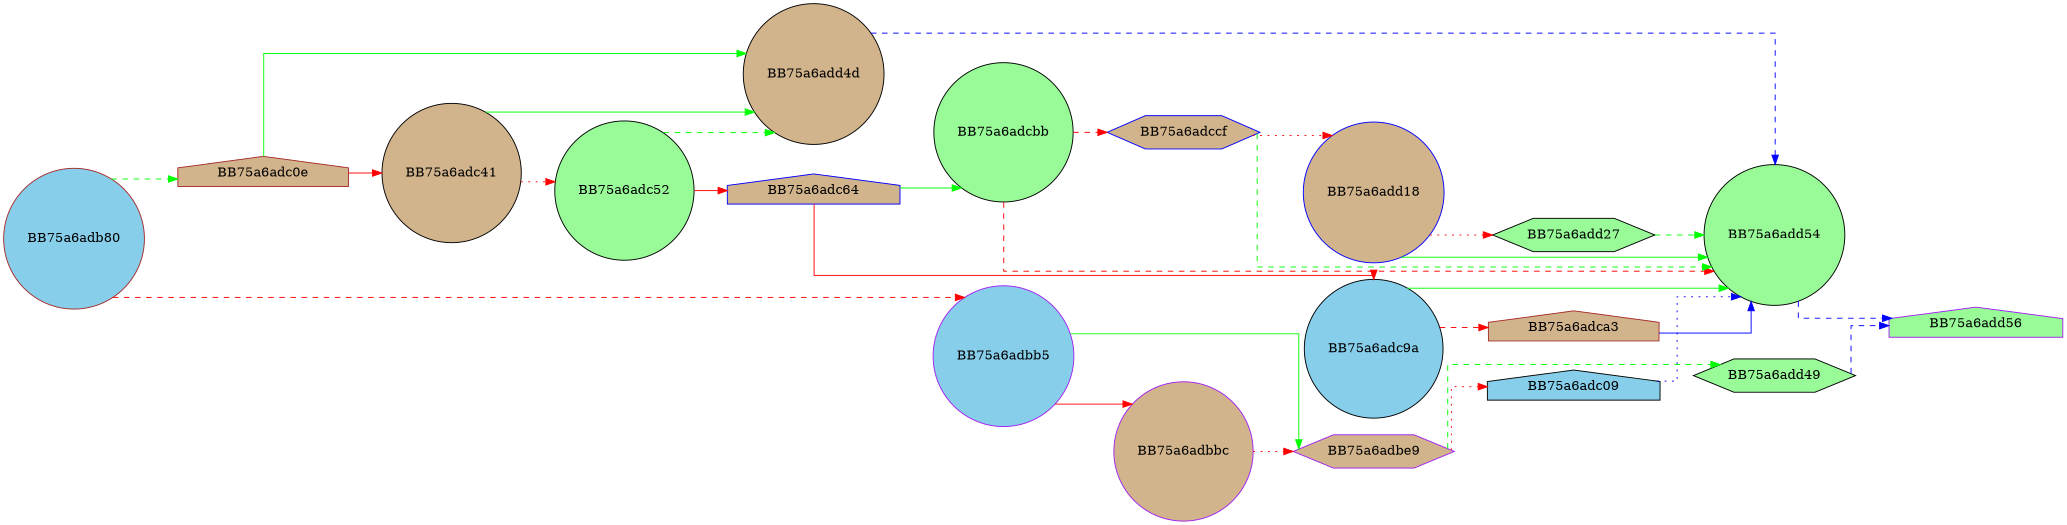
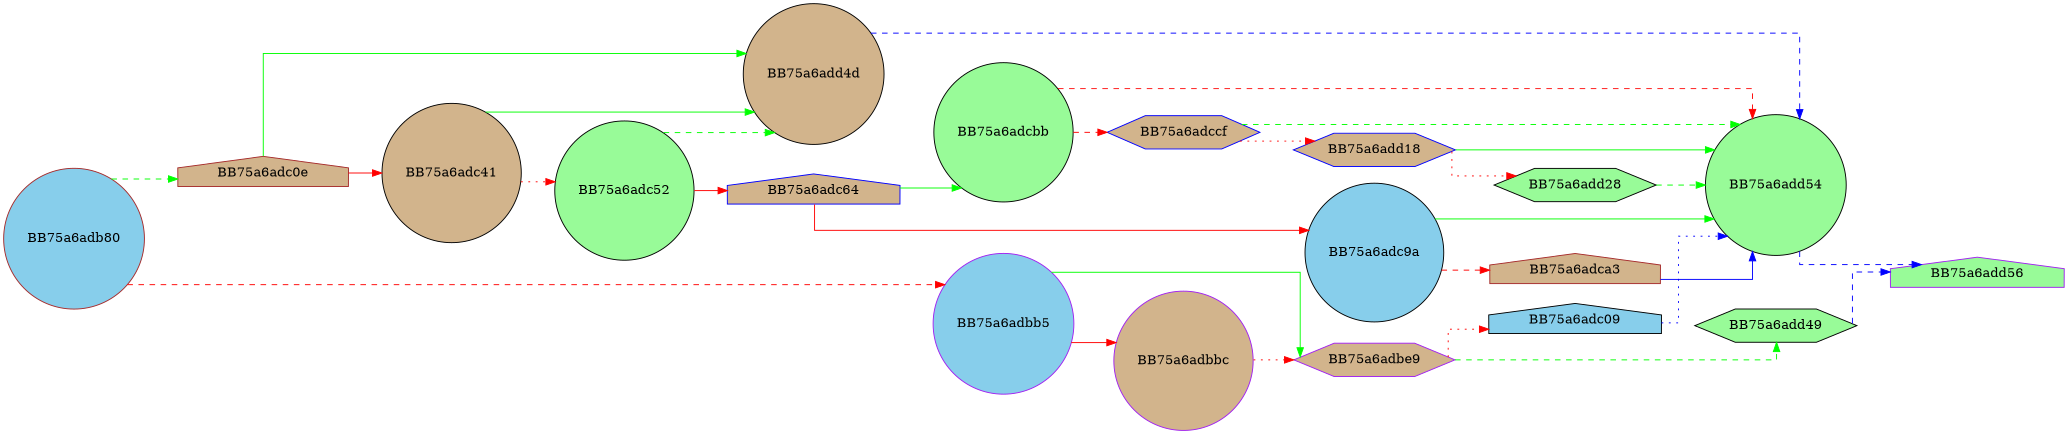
node "BB75a6add18": shape circle -> hexagon
node "BB75a6add27": label "BB75a6add27" -> "BB75a6add28"
